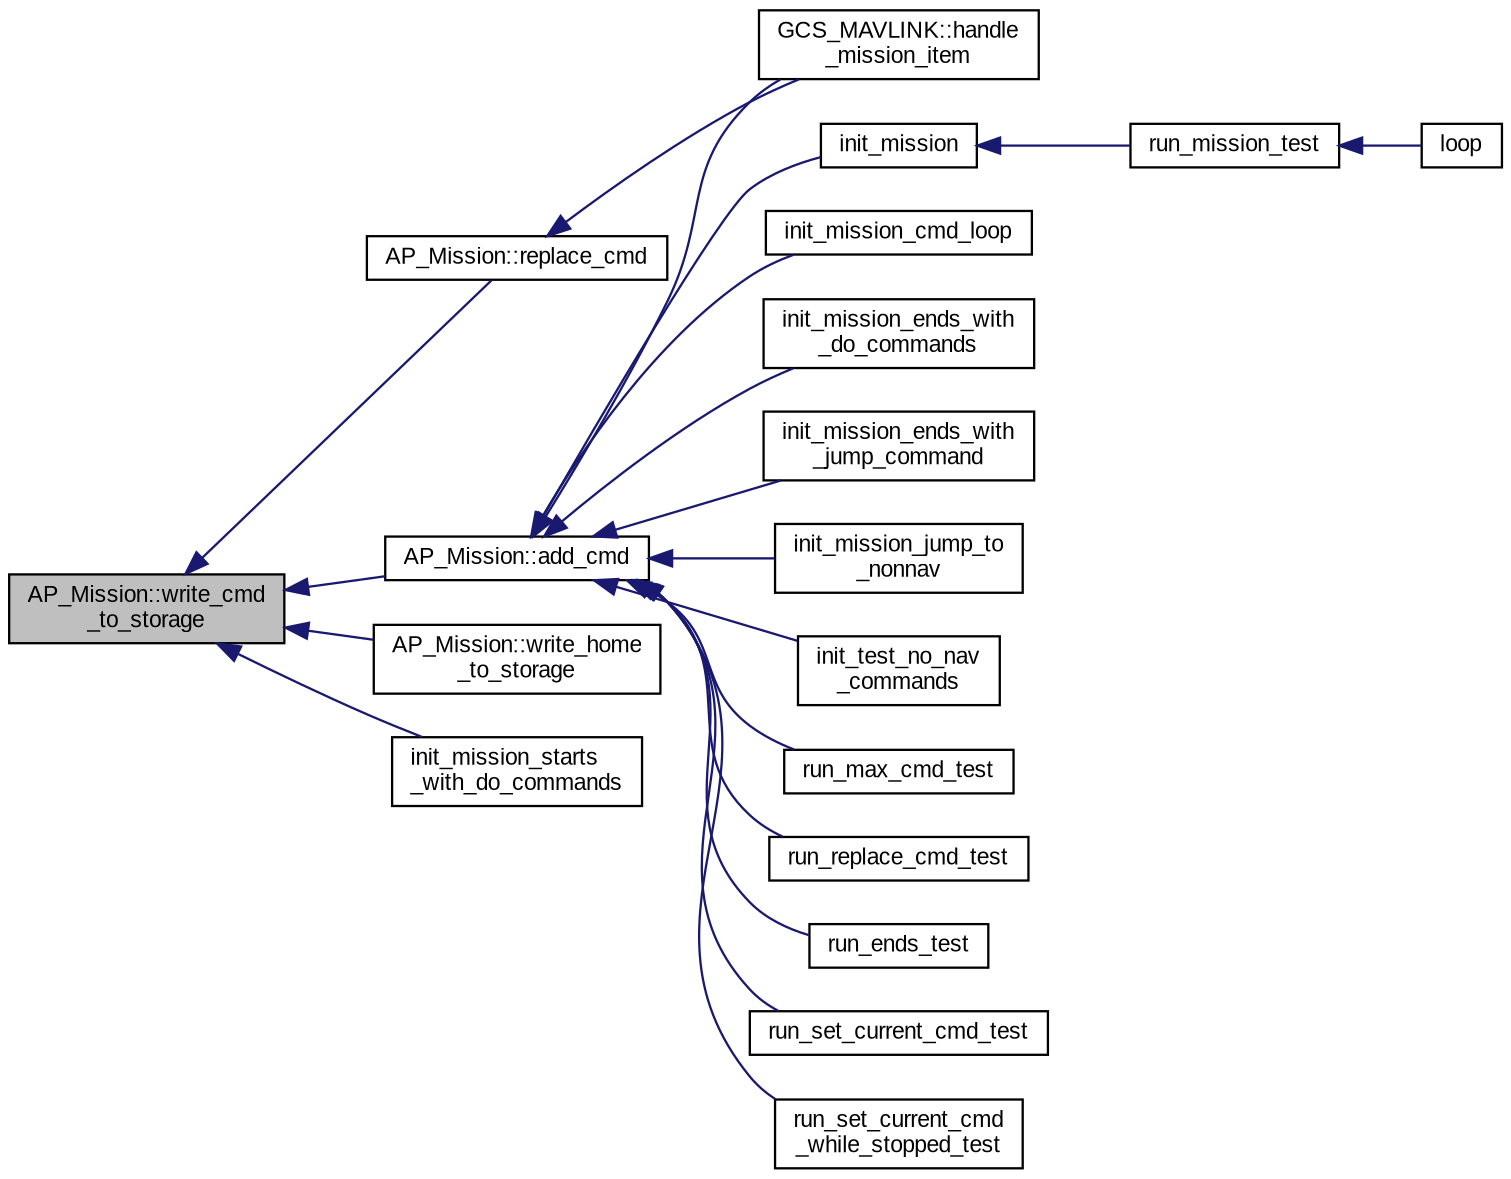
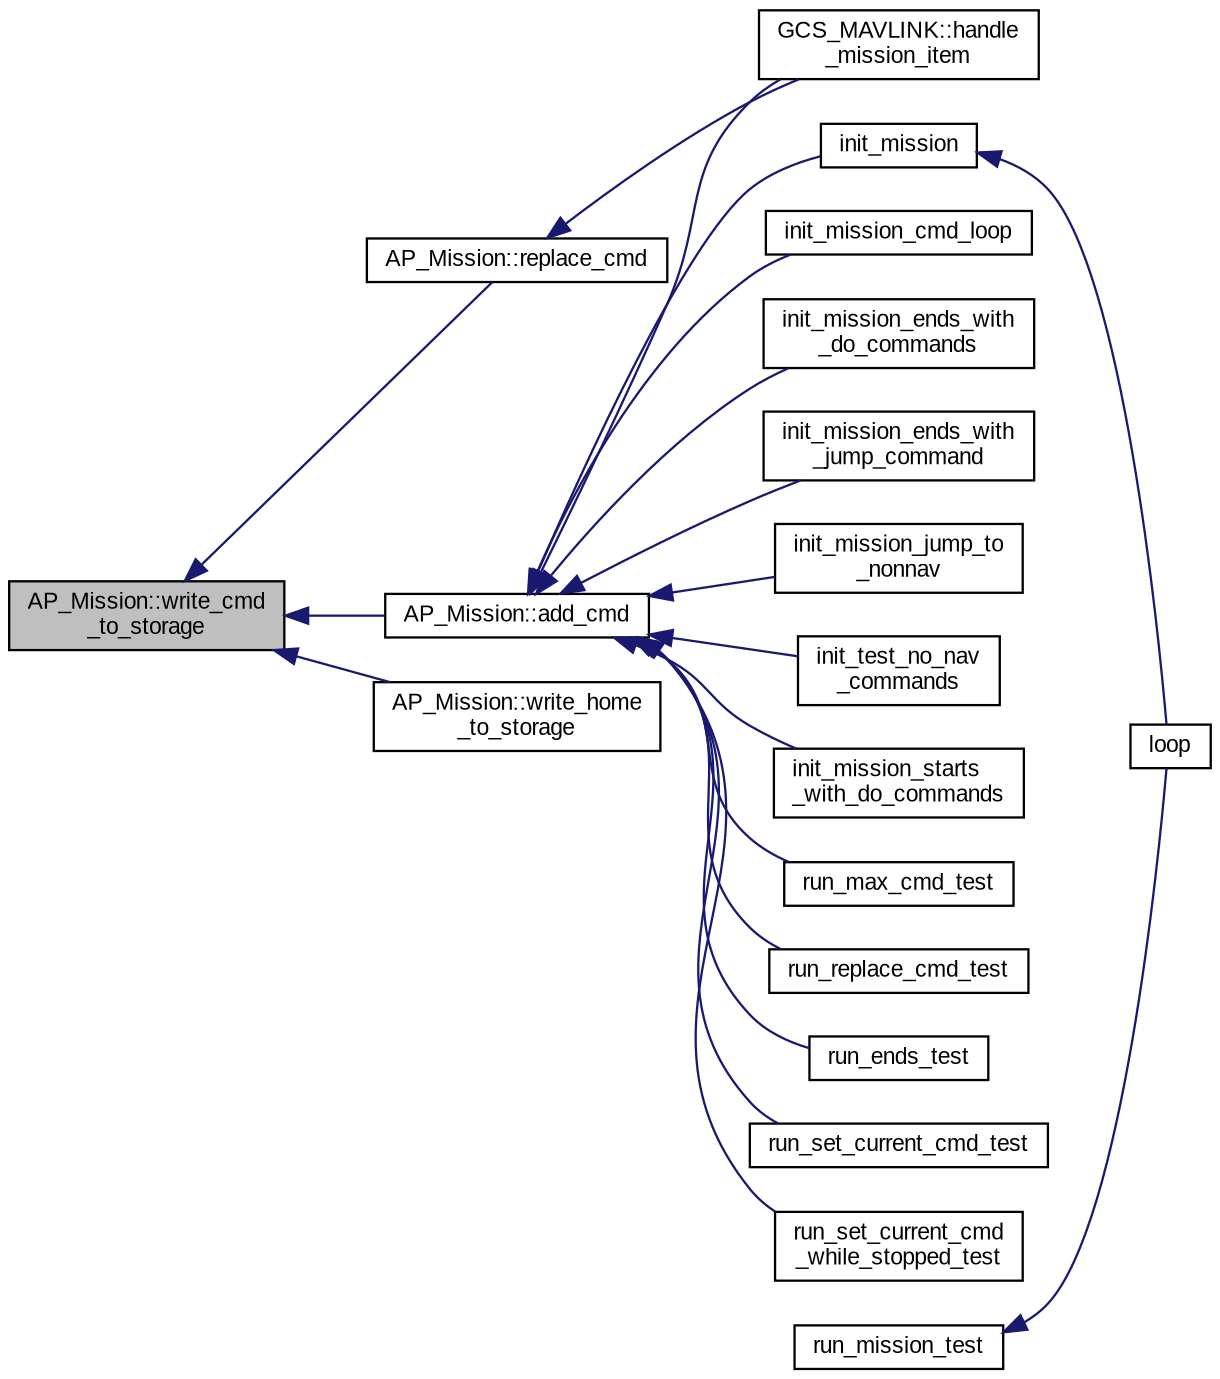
edge "run_mission_test" -> "init_mission": now "loop" -> "init_mission"
edge "init_mission_starts _with_do_commands" -> "AP_Mission::write_cmd _to_storage": now "init_mission_starts _with_do_commands" -> "AP_Mission::add_cmd"
